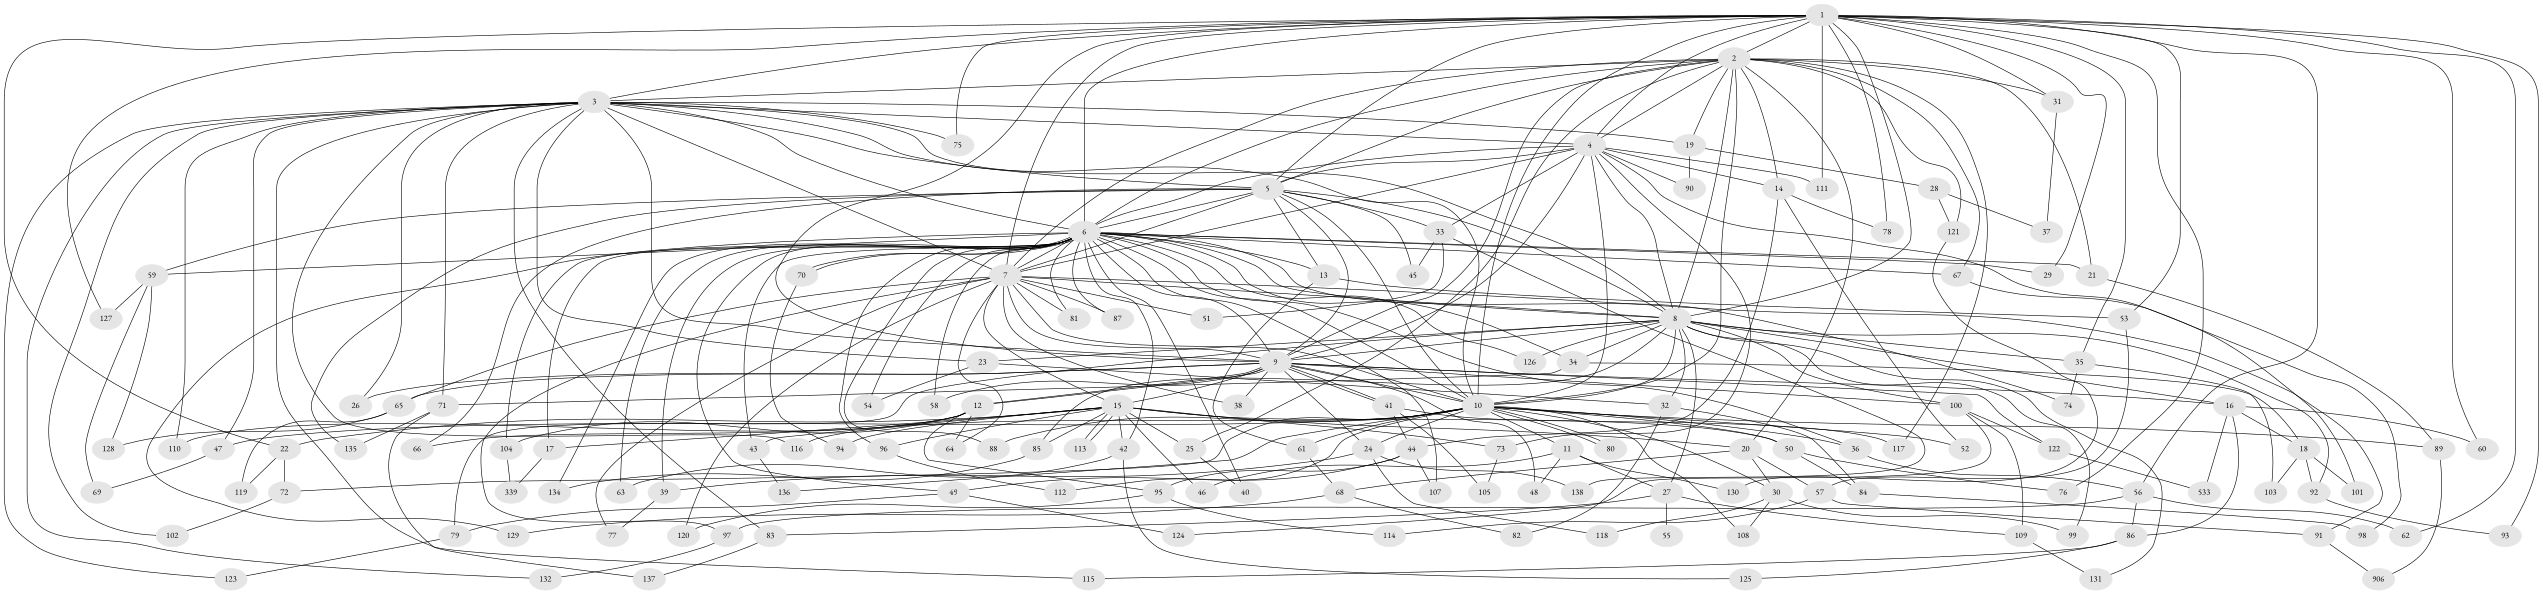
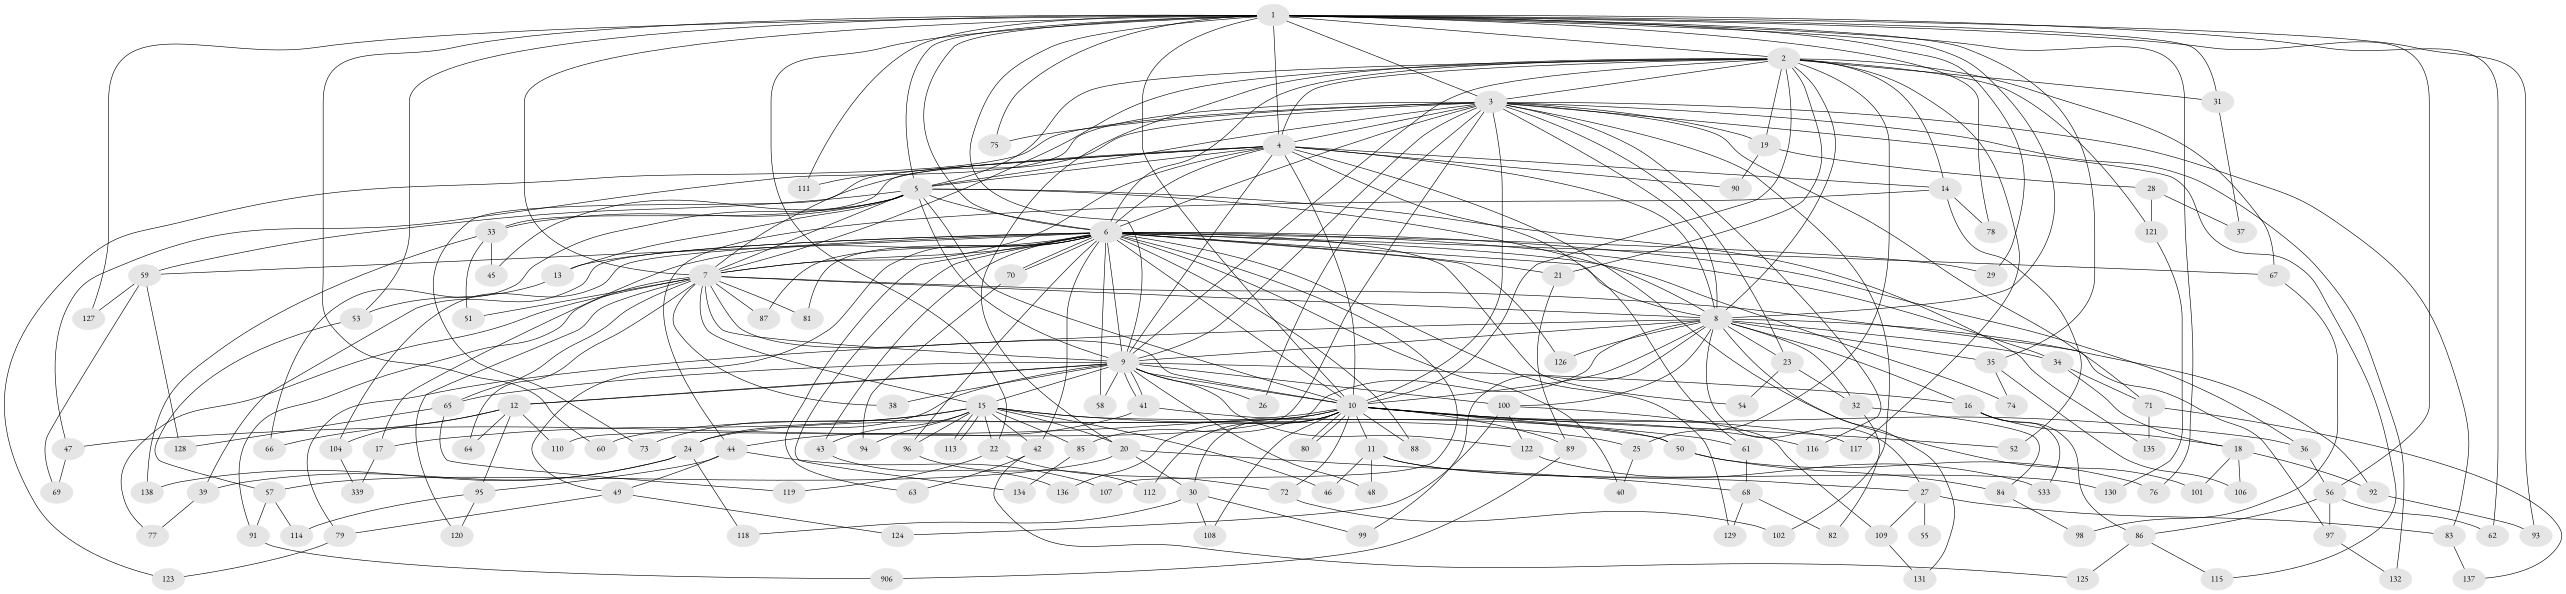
edge "13" -- "61": now "4" -- "61"
edge "16" -- "60": now "10" -- "60"
node "105": removed
node "103": label "103" -> "106"
